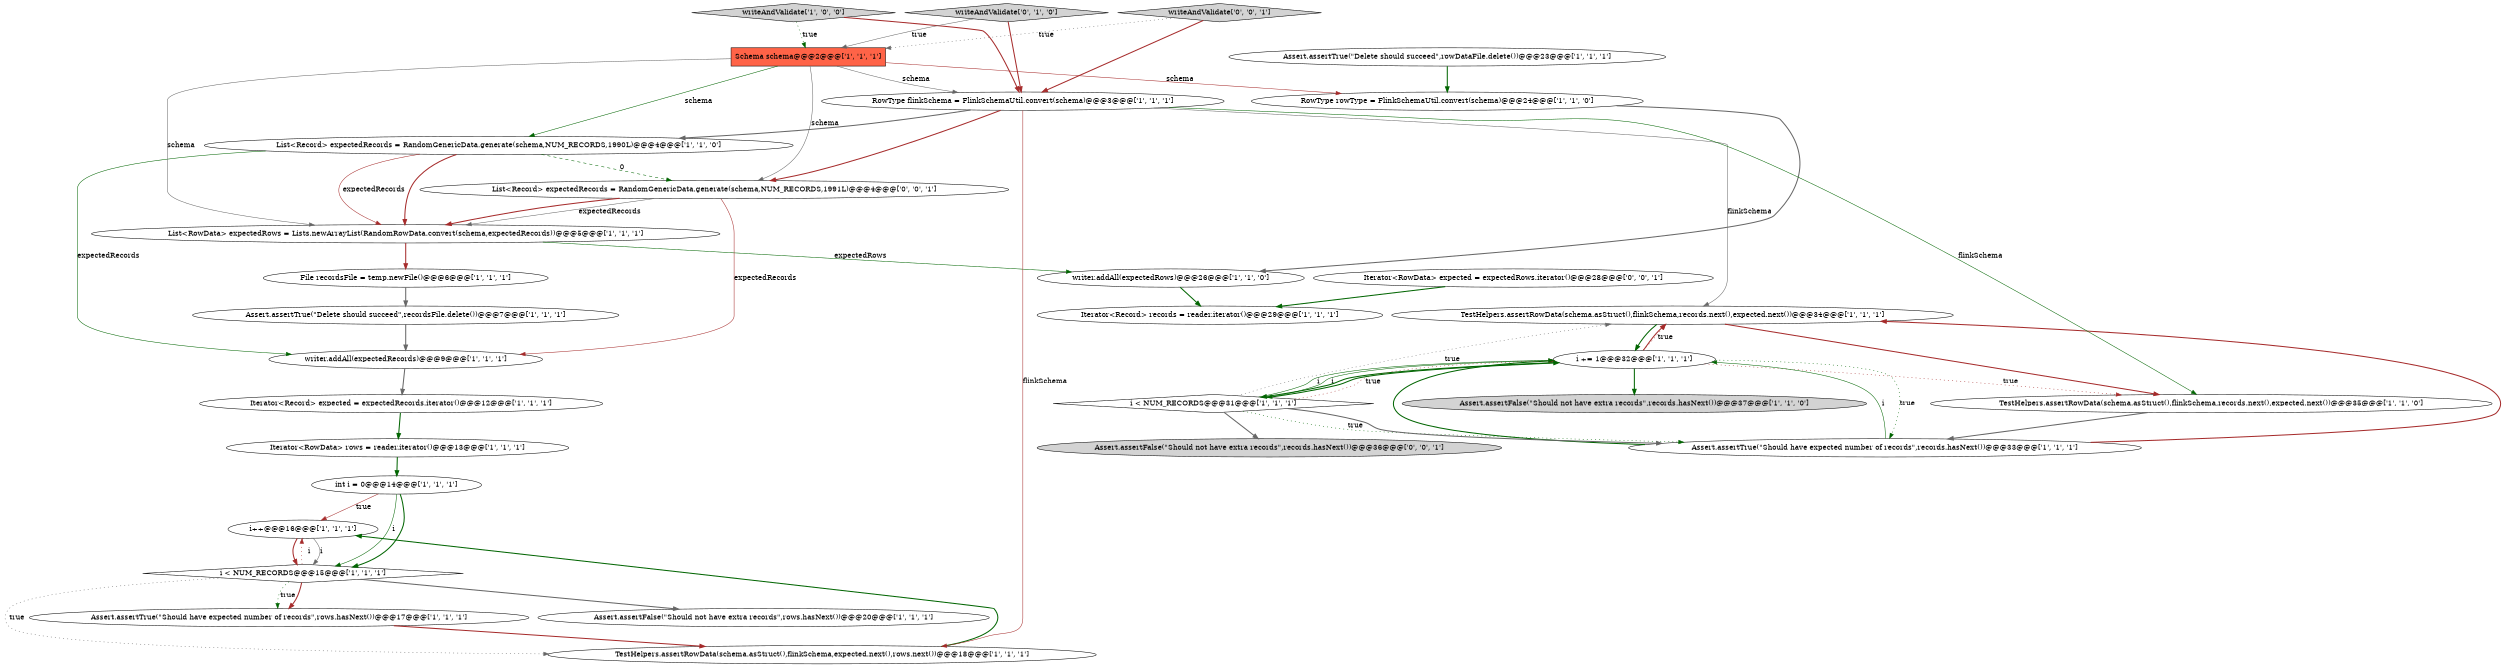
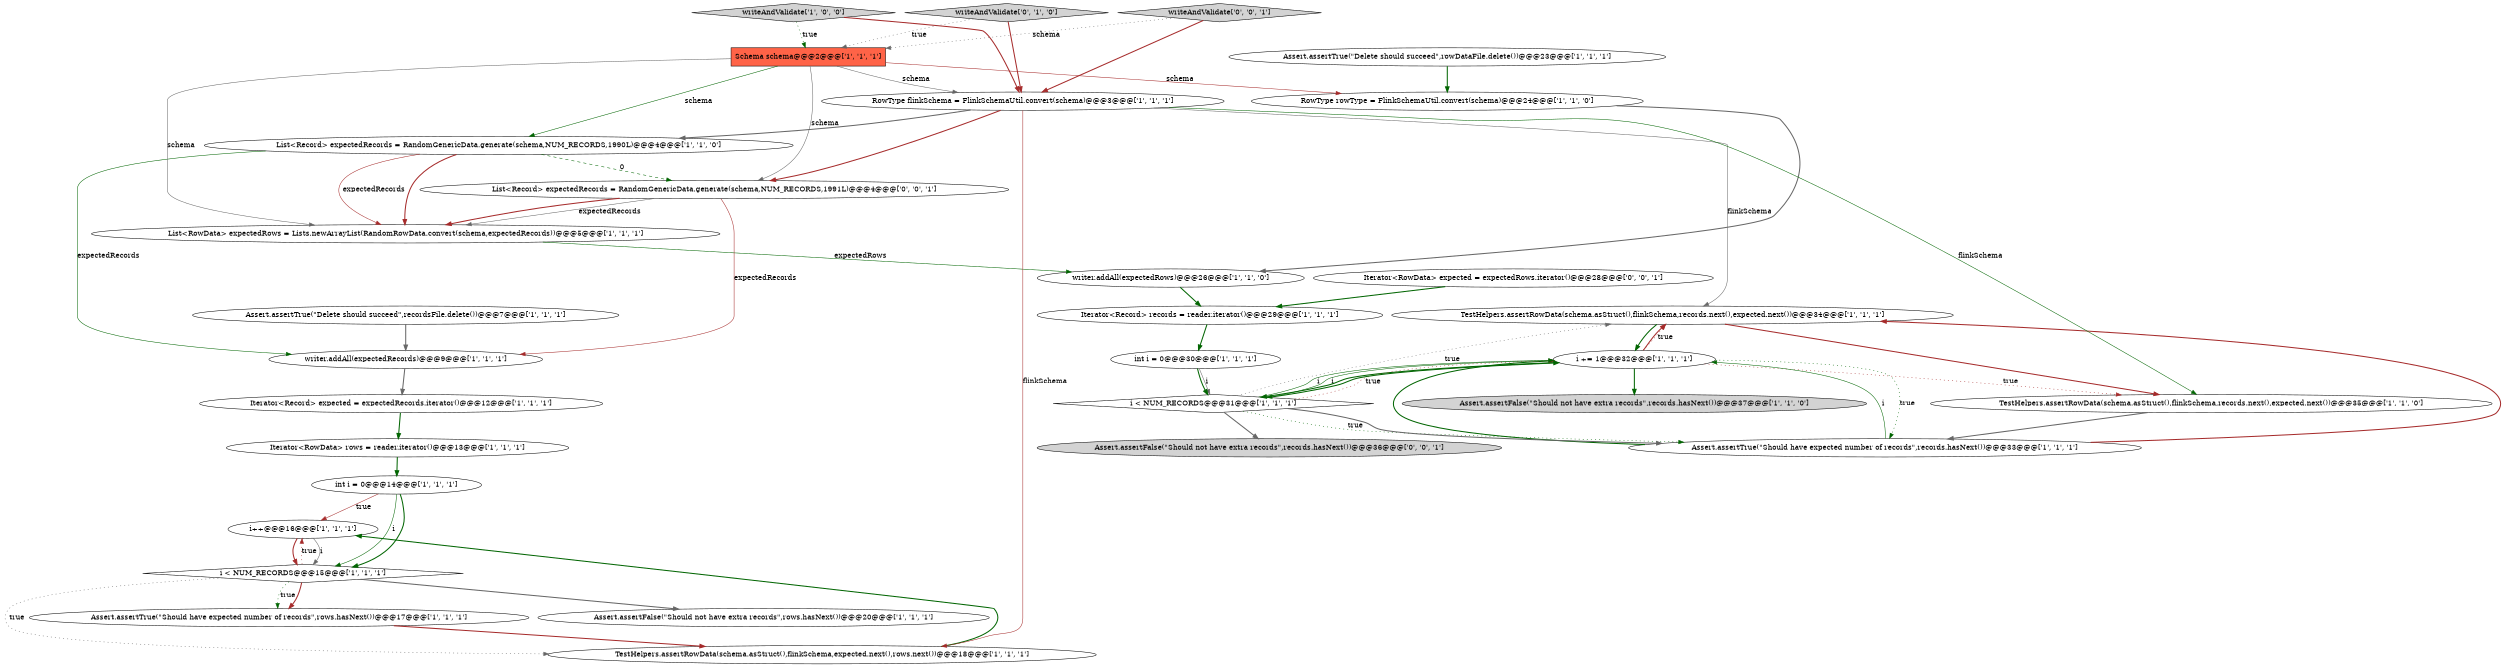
edge "writeAndValidate['0', '1', '0']" -> "Schema schema@@@2@@@['1', '1', '1']": style solid -> dotted
edge "writeAndValidate['0', '0', '1']" -> "Schema schema@@@2@@@['1', '1', '1']": label "true" -> "schema"
node "File recordsFile = temp.newFile()@@@6@@@['1', '1', '1']": removed
node "int i = 0@@@30@@@['1', '1', '1']": added
edge "i < NUM_RECORDS@@@15@@@['1', '1', '1']" -> "i++@@@16@@@['1', '1', '1']": label "i" -> "true"
